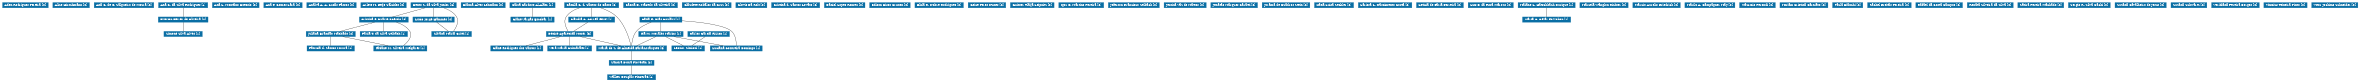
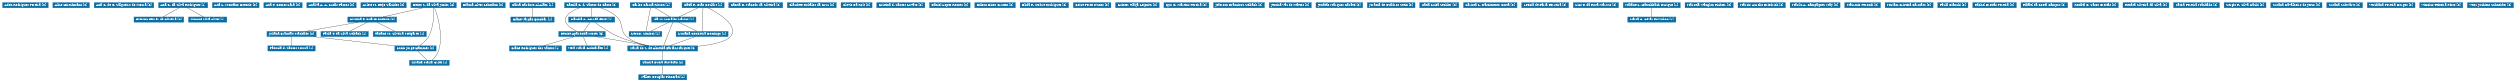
node "Renata D. Sasso Freitas [0]": added
edge "Carlos Garcia Rizzon [1]" -- "Ida M. Morales Marins [1]": added
edge "Everton Fêrrêr de Oliveira [2]" -- "Simone Silva Alves [1]": now "Ana C. da Silva Rodrigues [1]" -- "Simone Silva Alves [1]"
edge "Cláudia C. Corrêa Pérez [1]" -- "Maria do S. de Almeida Farias-Marques [5]": added
edge "Juliana Brandão Machado [2]" -- "Tatiane M. Silveira Melgares [1]": now "Juliana Brandão Machado [2]" -- "Lúcio Jorge Hammes [4]"
edge "Luciana Contreira Domingo [1]" -- "Maria do S. de Almeida Farias-Marques [5]": added
